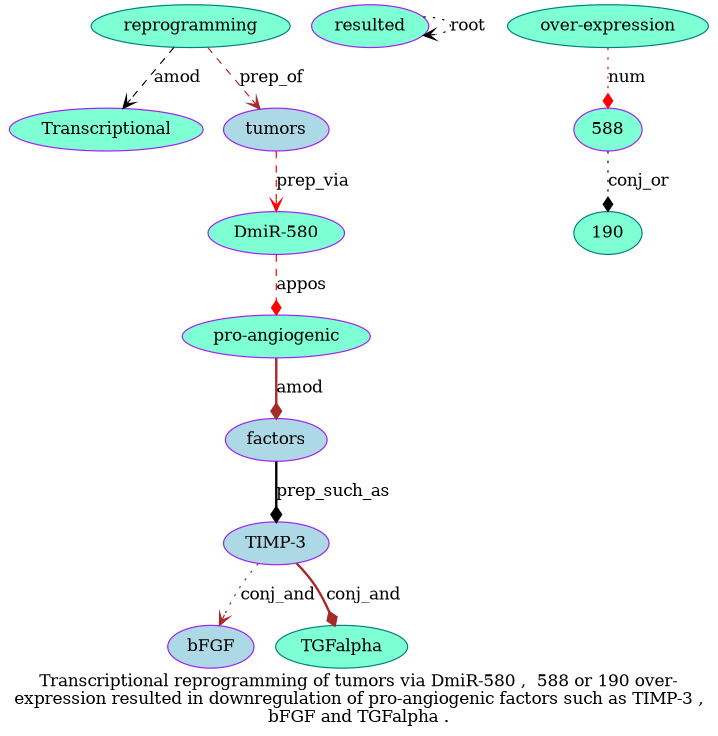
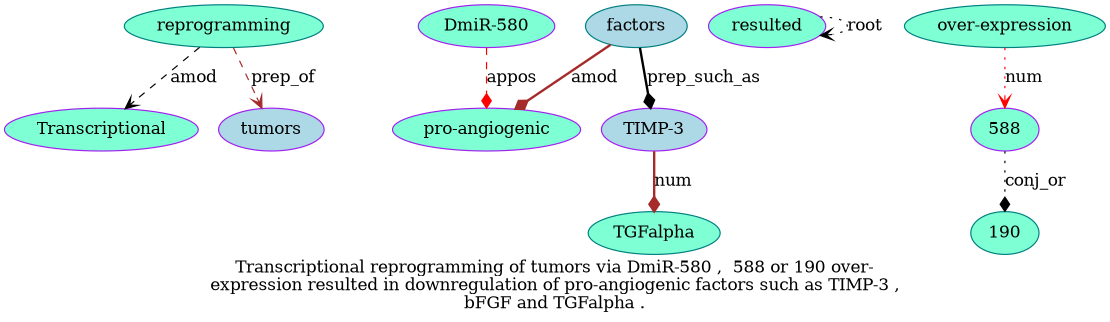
edge "over-expression" -> "588": arrowhead diamond -> vee
edge "tumors" -> "DmiR-580": removed, label "prep_via"
edge "pro-angiogenic" -> "factors": reversed
node "factors": color purple -> teal
edge "TIMP-3" -> "TGFalpha": label "conj_and" -> "num"
node "bFGF": removed
